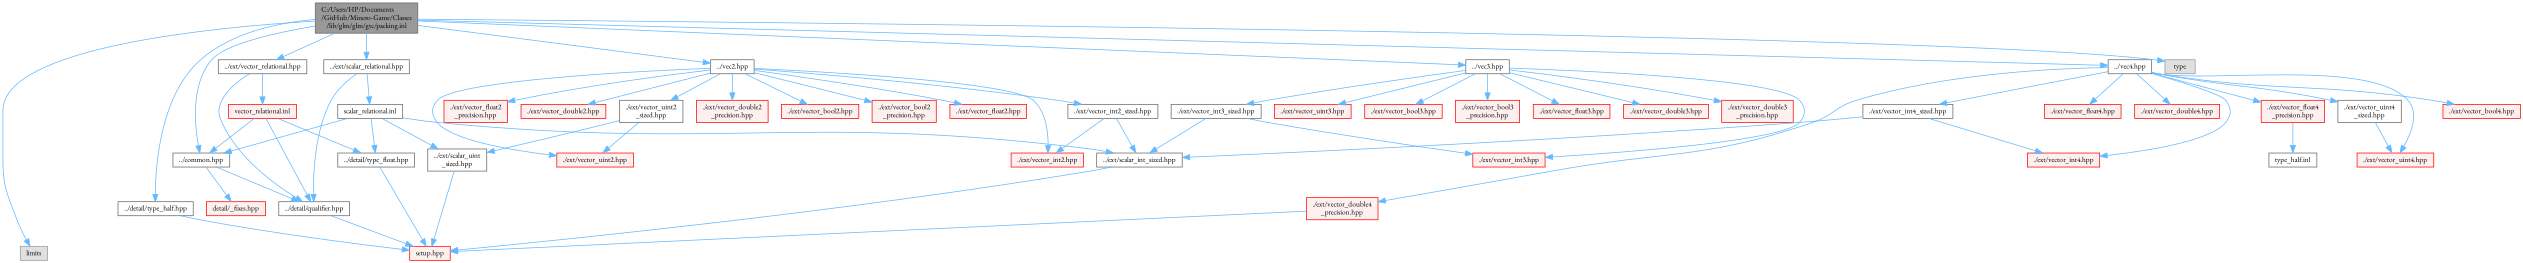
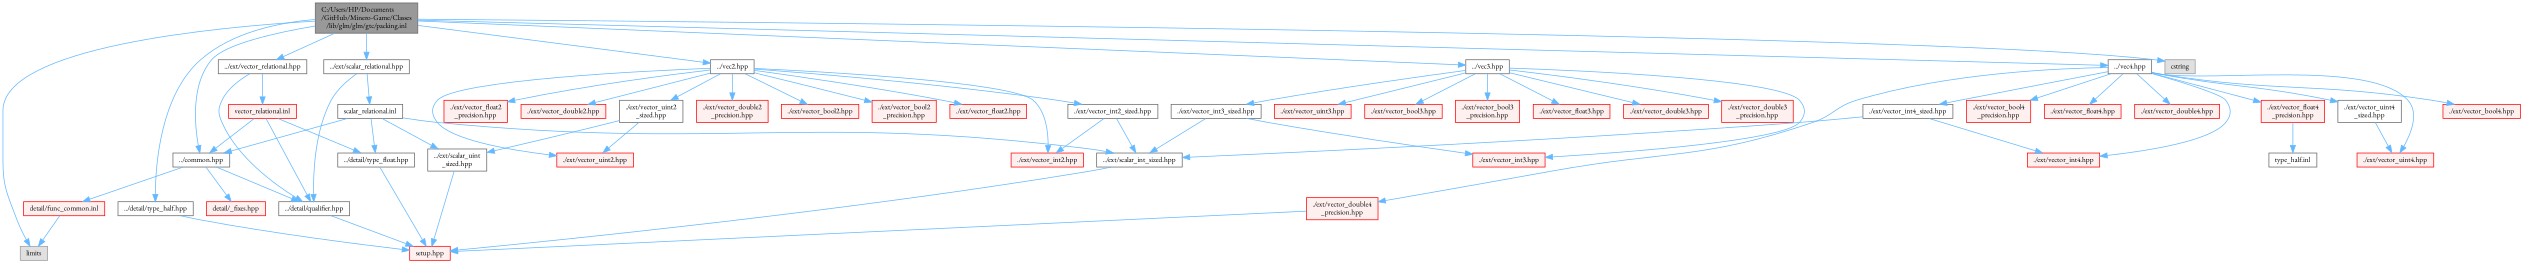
node "type": label "type" -> "cstring"
node "./ext/vector_bool4 _precision.hpp": added
node "detail/func_common.inl": added
